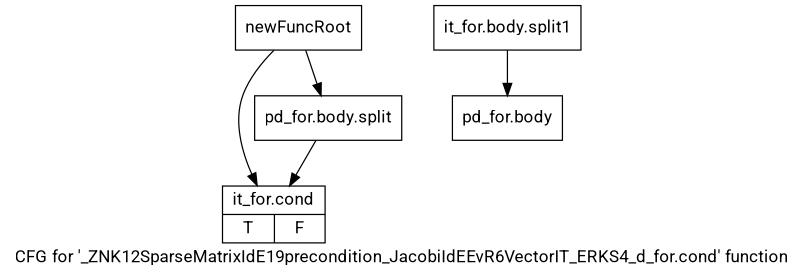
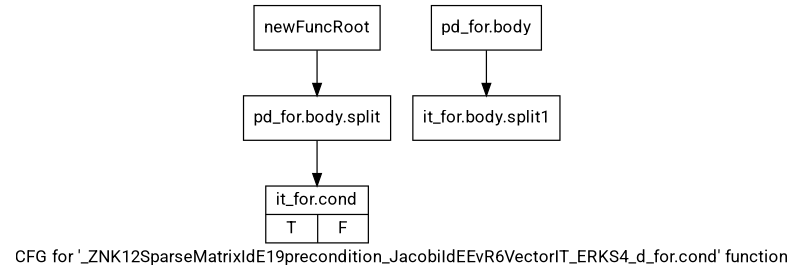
edge "it_for.body.split1" -> "pd_for.body": reversed
edge "newFuncRoot" -> "it_for.cond": removed
